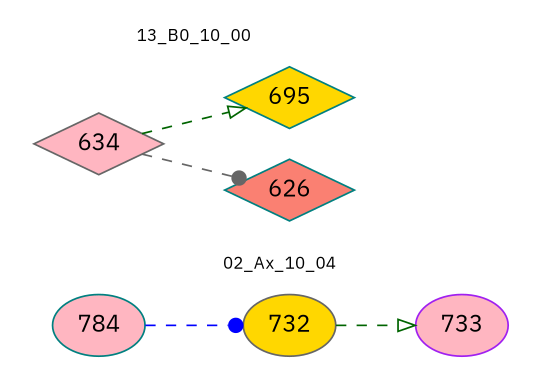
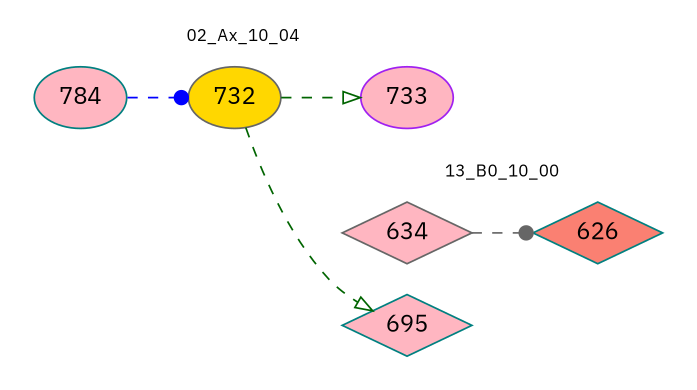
node "695": fillcolor gold -> lightpink
edge "634" -> "695": now "732" -> "695"
